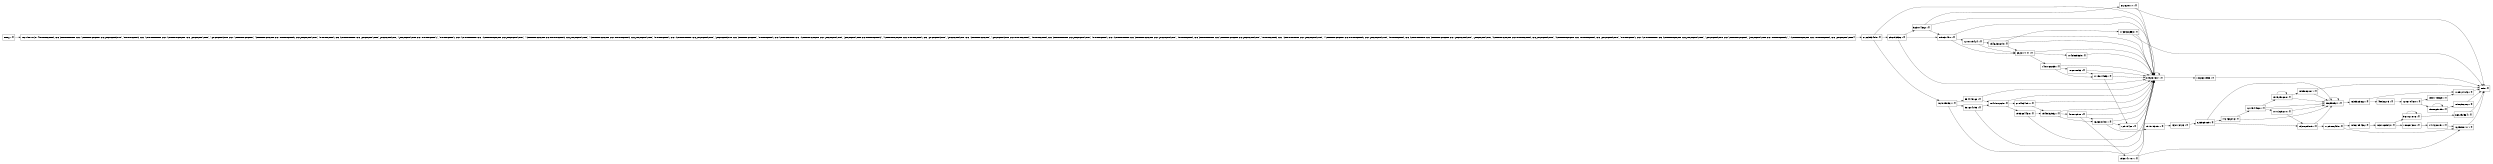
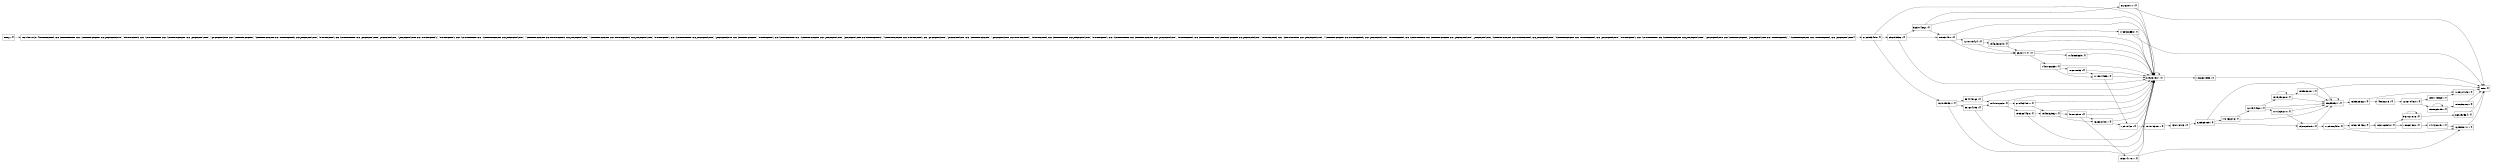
edge "1626801901 - []" -> "1915793097 - []": now "72519428 - []" -> "1915793097 - []"
